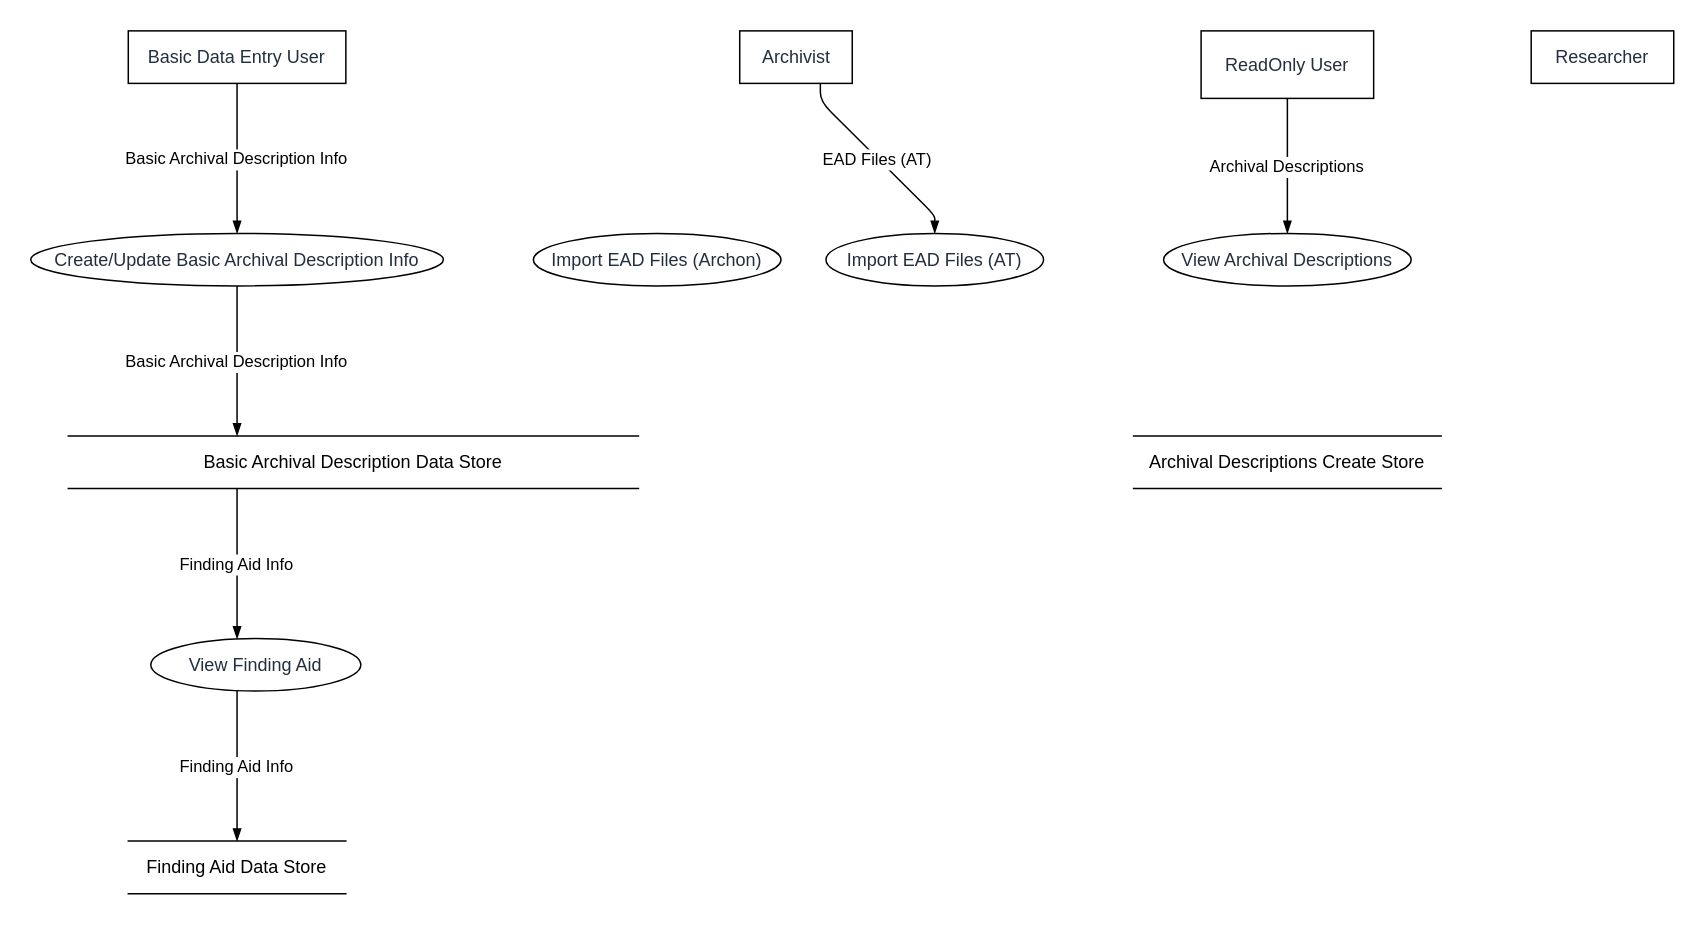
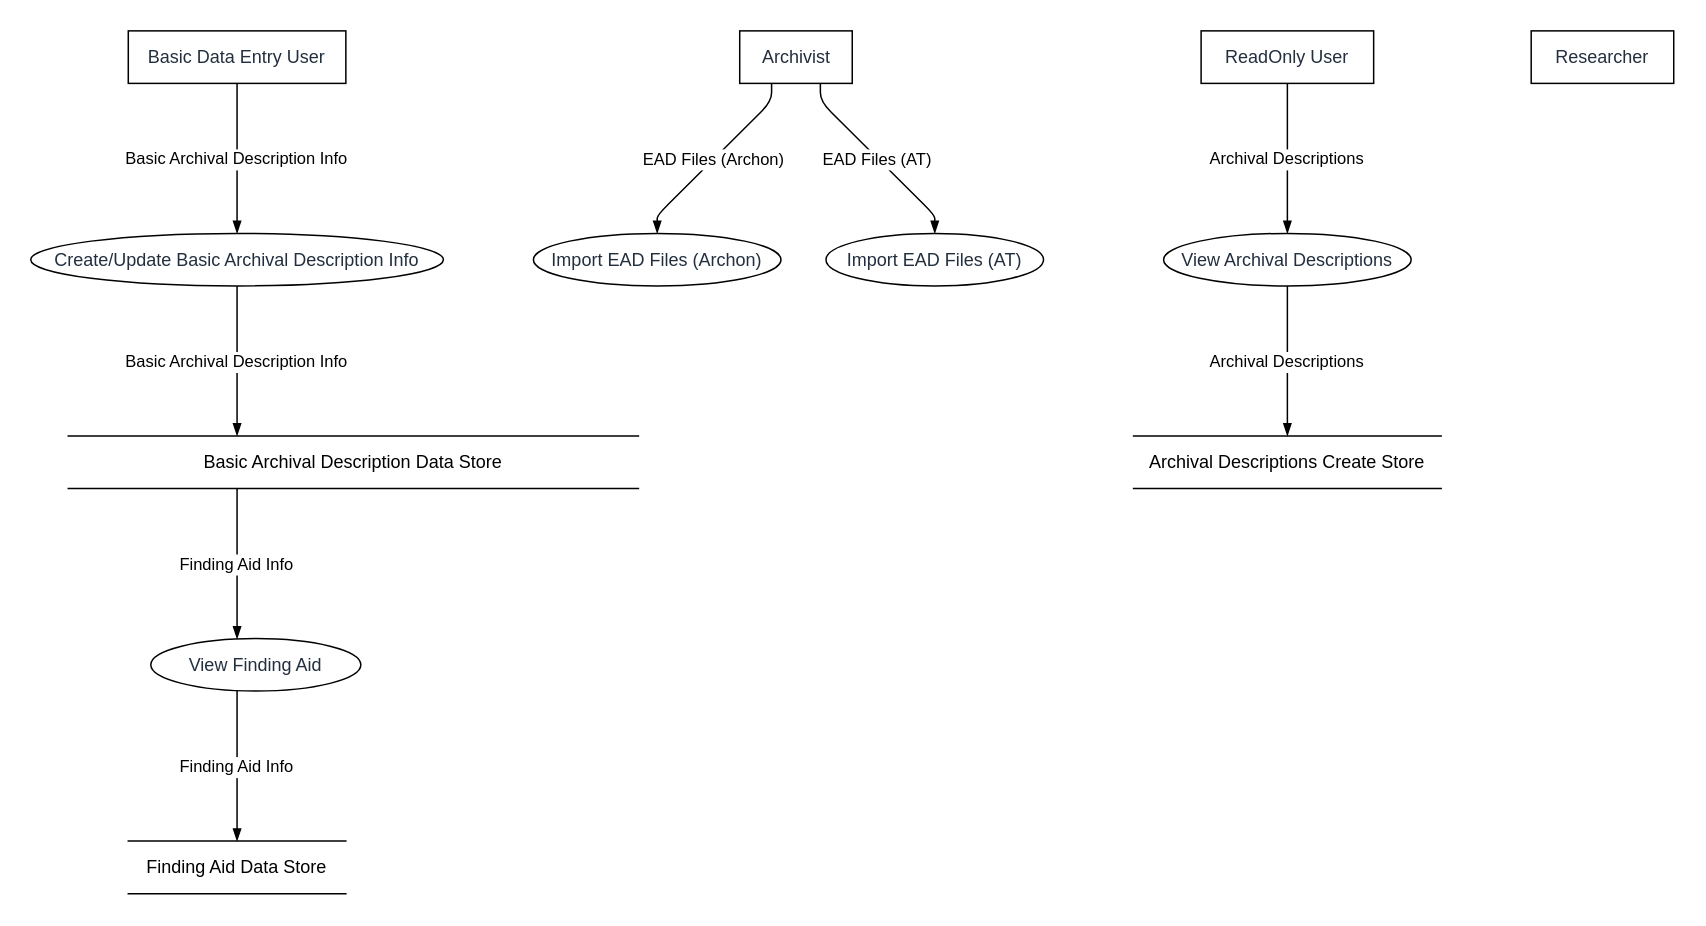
node "ReadOnly User": size 173x68 -> 173x53
edge "Archivist" -> "Import EAD Files (Archon)": added, label "EAD Files (Archon)"
edge "View Archival Descriptions" -> "Archival Descriptions Create Store": added, label "Archival Descriptions"
